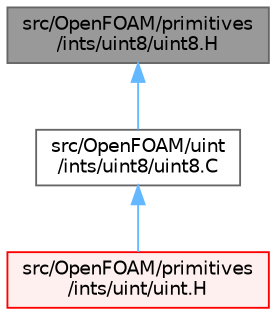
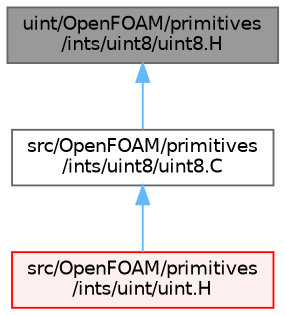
node "src/OpenFOAM/primitives /ints/uint8/uint8.H": label "src/OpenFOAM/primitives /ints/uint8/uint8.H" -> "uint/OpenFOAM/primitives /ints/uint8/uint8.H"
node "src/OpenFOAM/uint /ints/uint8/uint8.C": label "src/OpenFOAM/uint /ints/uint8/uint8.C" -> "src/OpenFOAM/primitives /ints/uint8/uint8.C"
